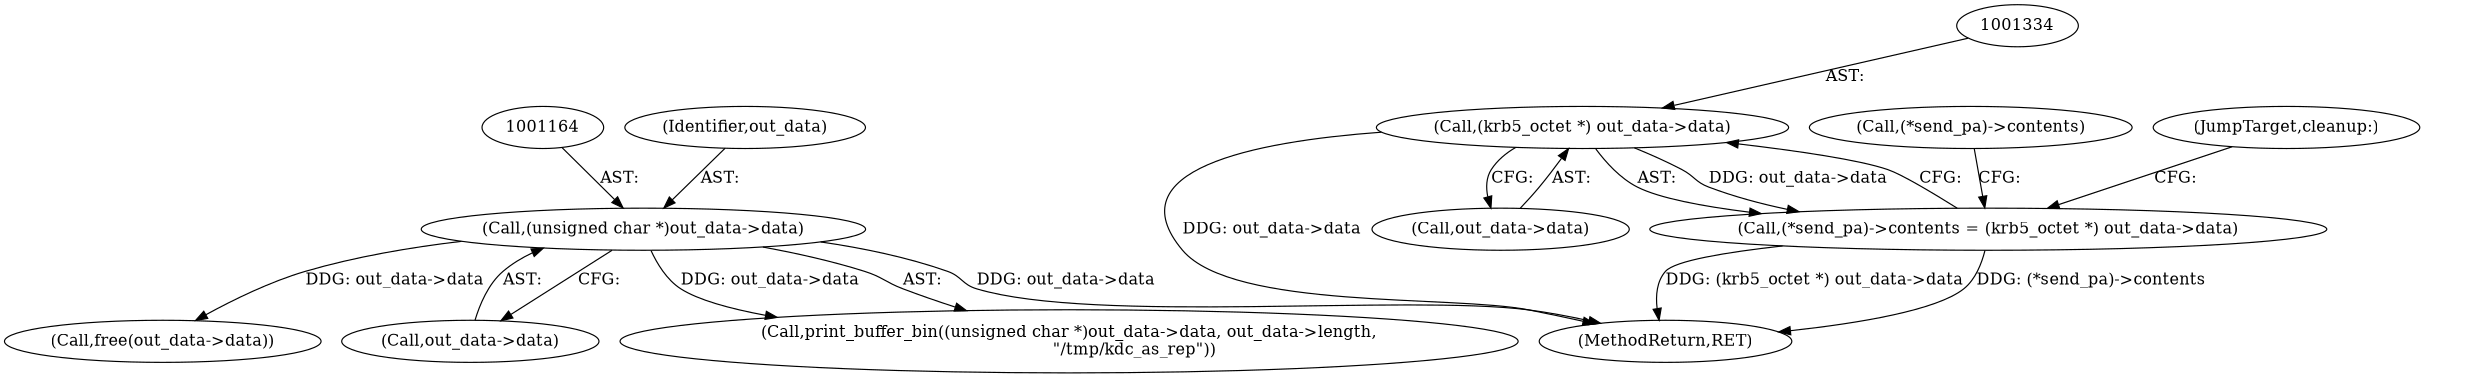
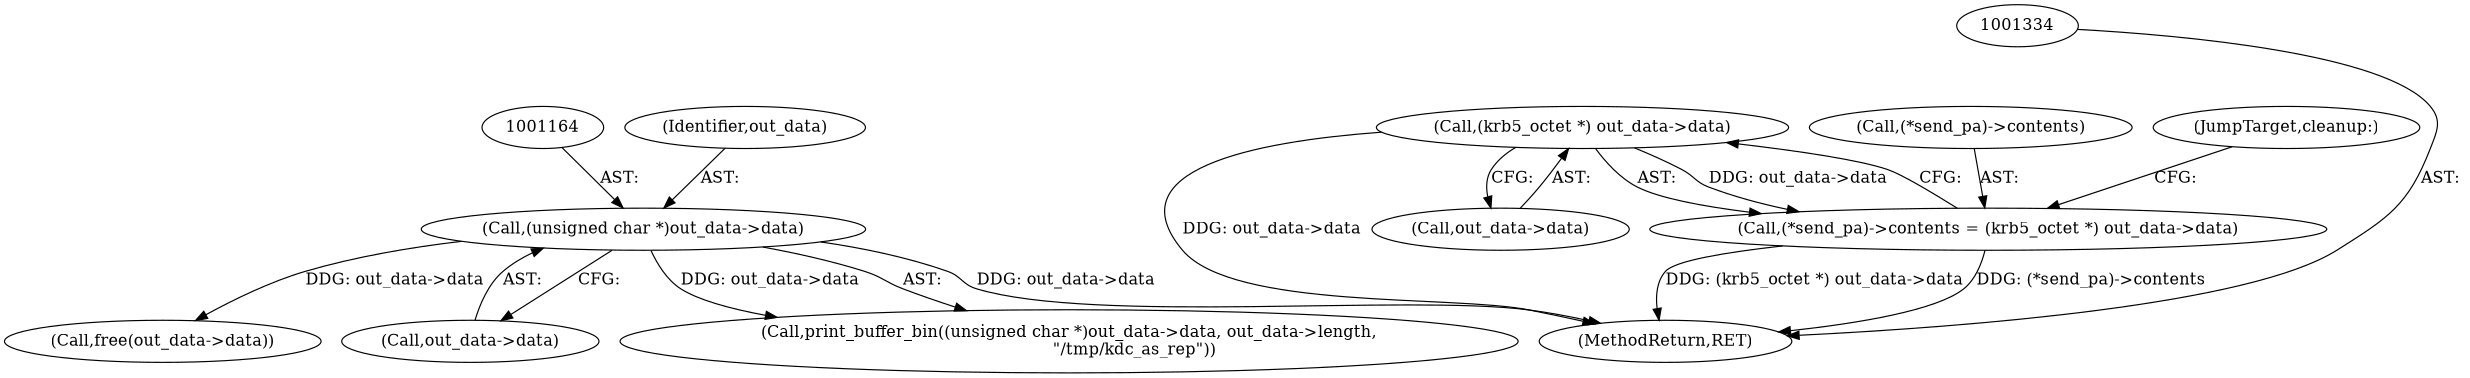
edge "1001334" -> "(Call,(krb5_octet *) out_data->data)": now "1001334" -> "(MethodReturn,RET)"
edge "(Call,(*send_pa)->contents)" -> "(Call,(*send_pa)->contents = (krb5_octet *) out_data->data)": label "CFG: " -> "AST: "
